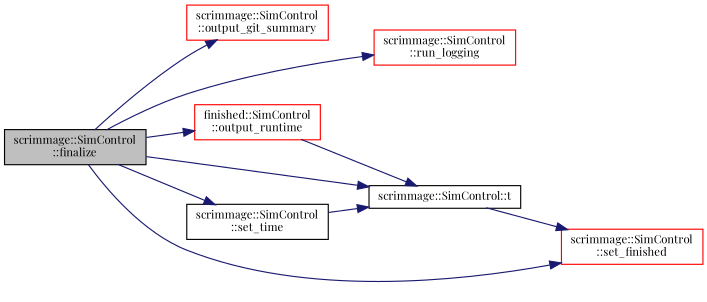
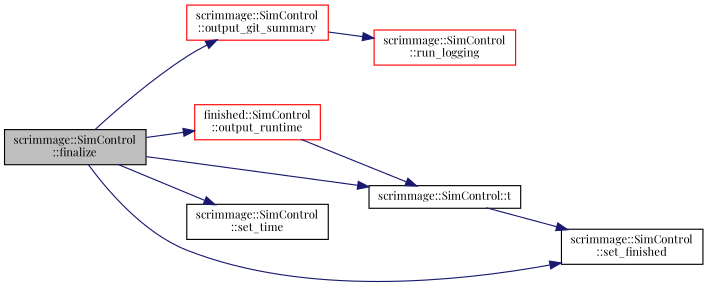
edge "scrimmage::SimControl ::finalize" -> "scrimmage::SimControl ::run_logging": now "scrimmage::SimControl ::output_git_summary" -> "scrimmage::SimControl ::run_logging"
edge "scrimmage::SimControl ::set_time" -> "scrimmage::SimControl::t": removed
node "scrimmage::SimControl ::set_finished": color red -> black
